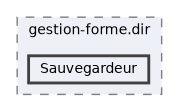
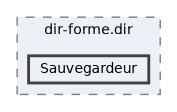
cluster "gestion-forme.dir": label "gestion-forme.dir" -> "dir-forme.dir"
